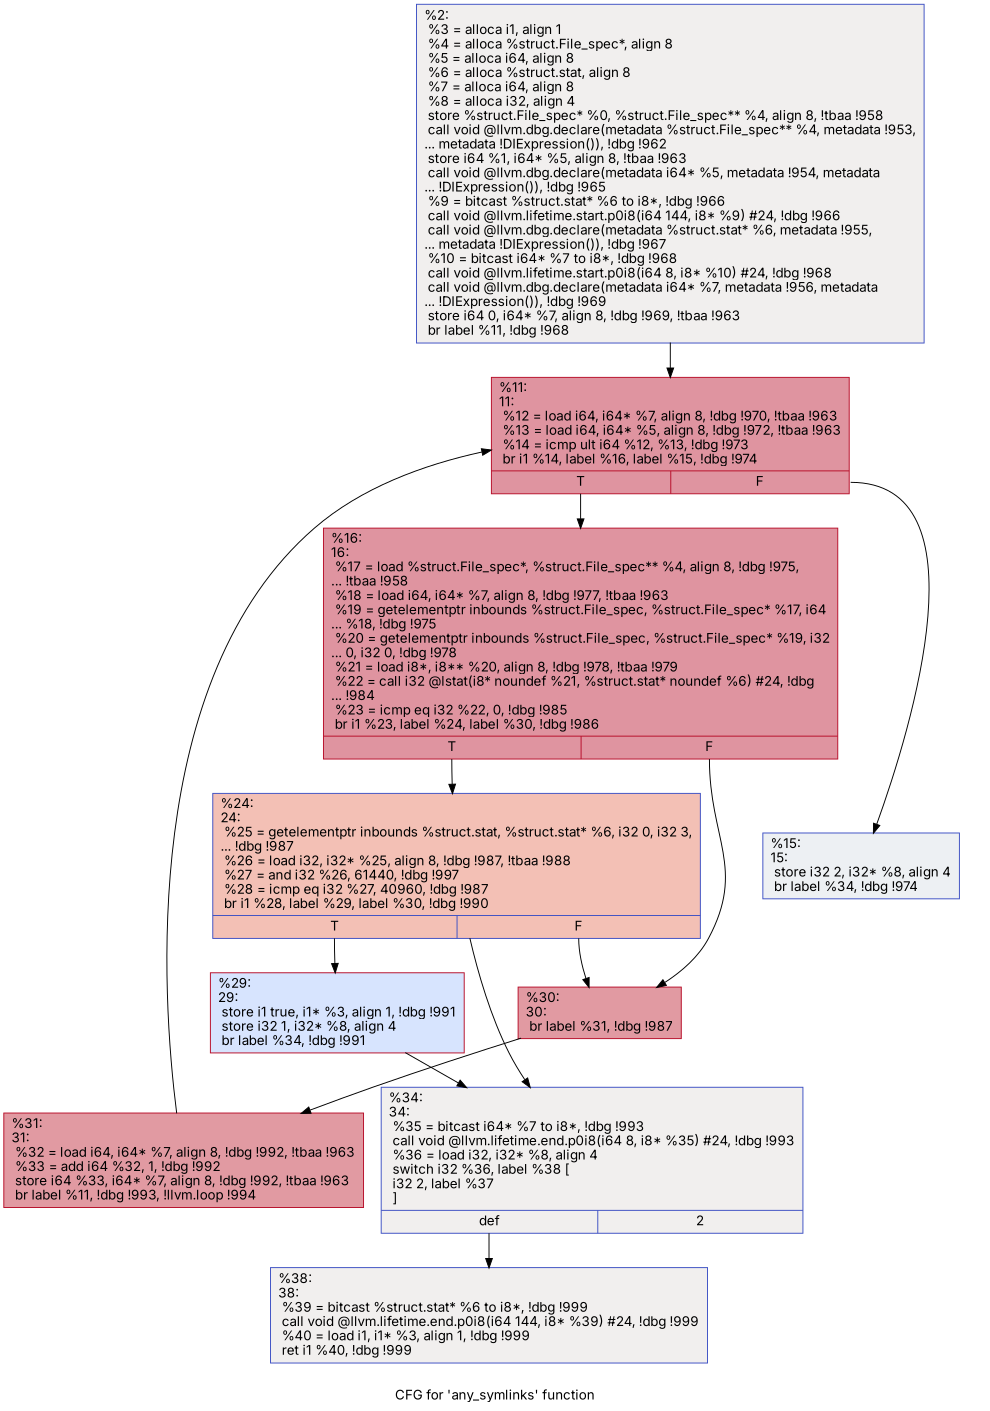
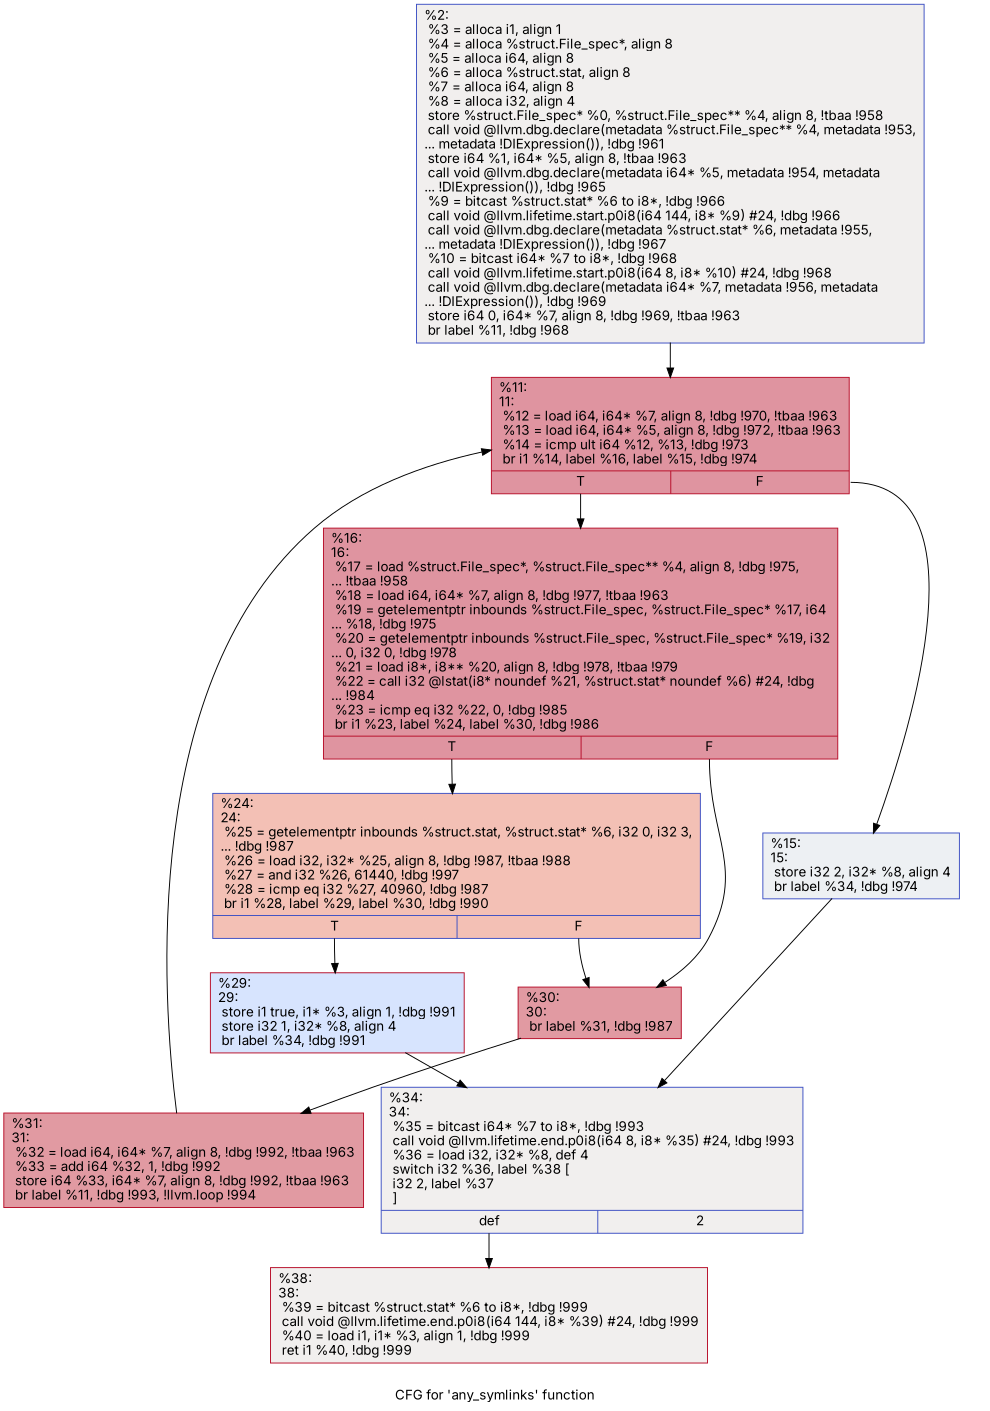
node "%2:": text "... metadata !DIExpression()), !dbg !962" -> "... metadata !DIExpression()), !dbg !961"
edge "%24:" -> "%34:": now "%15:" -> "%34:"
node "%34:": text "%36 = load i32, i32* %8, align 4" -> "%36 = load i32, i32* %8, def 4"
node "%38:": color #3d50c3ff -> #b70d28ff
